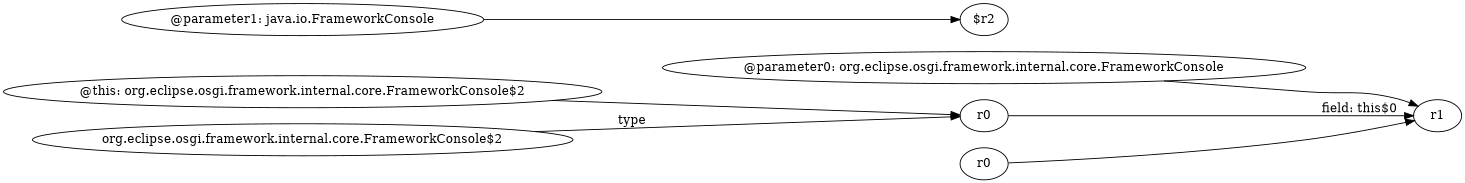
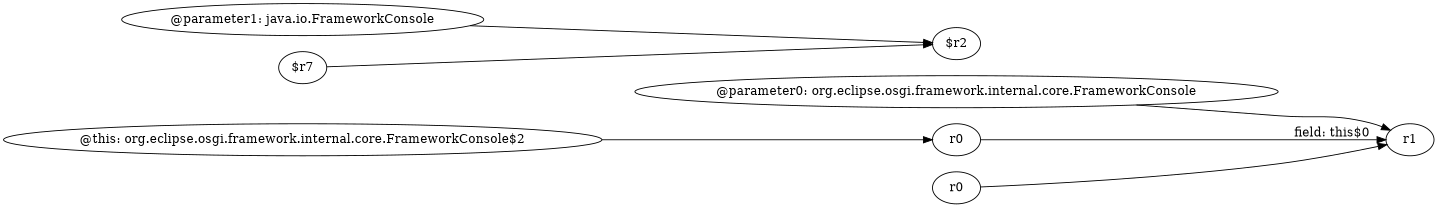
node "$r7": added
node "org.eclipse.osgi.framework.internal.core.FrameworkConsole$2": removed
